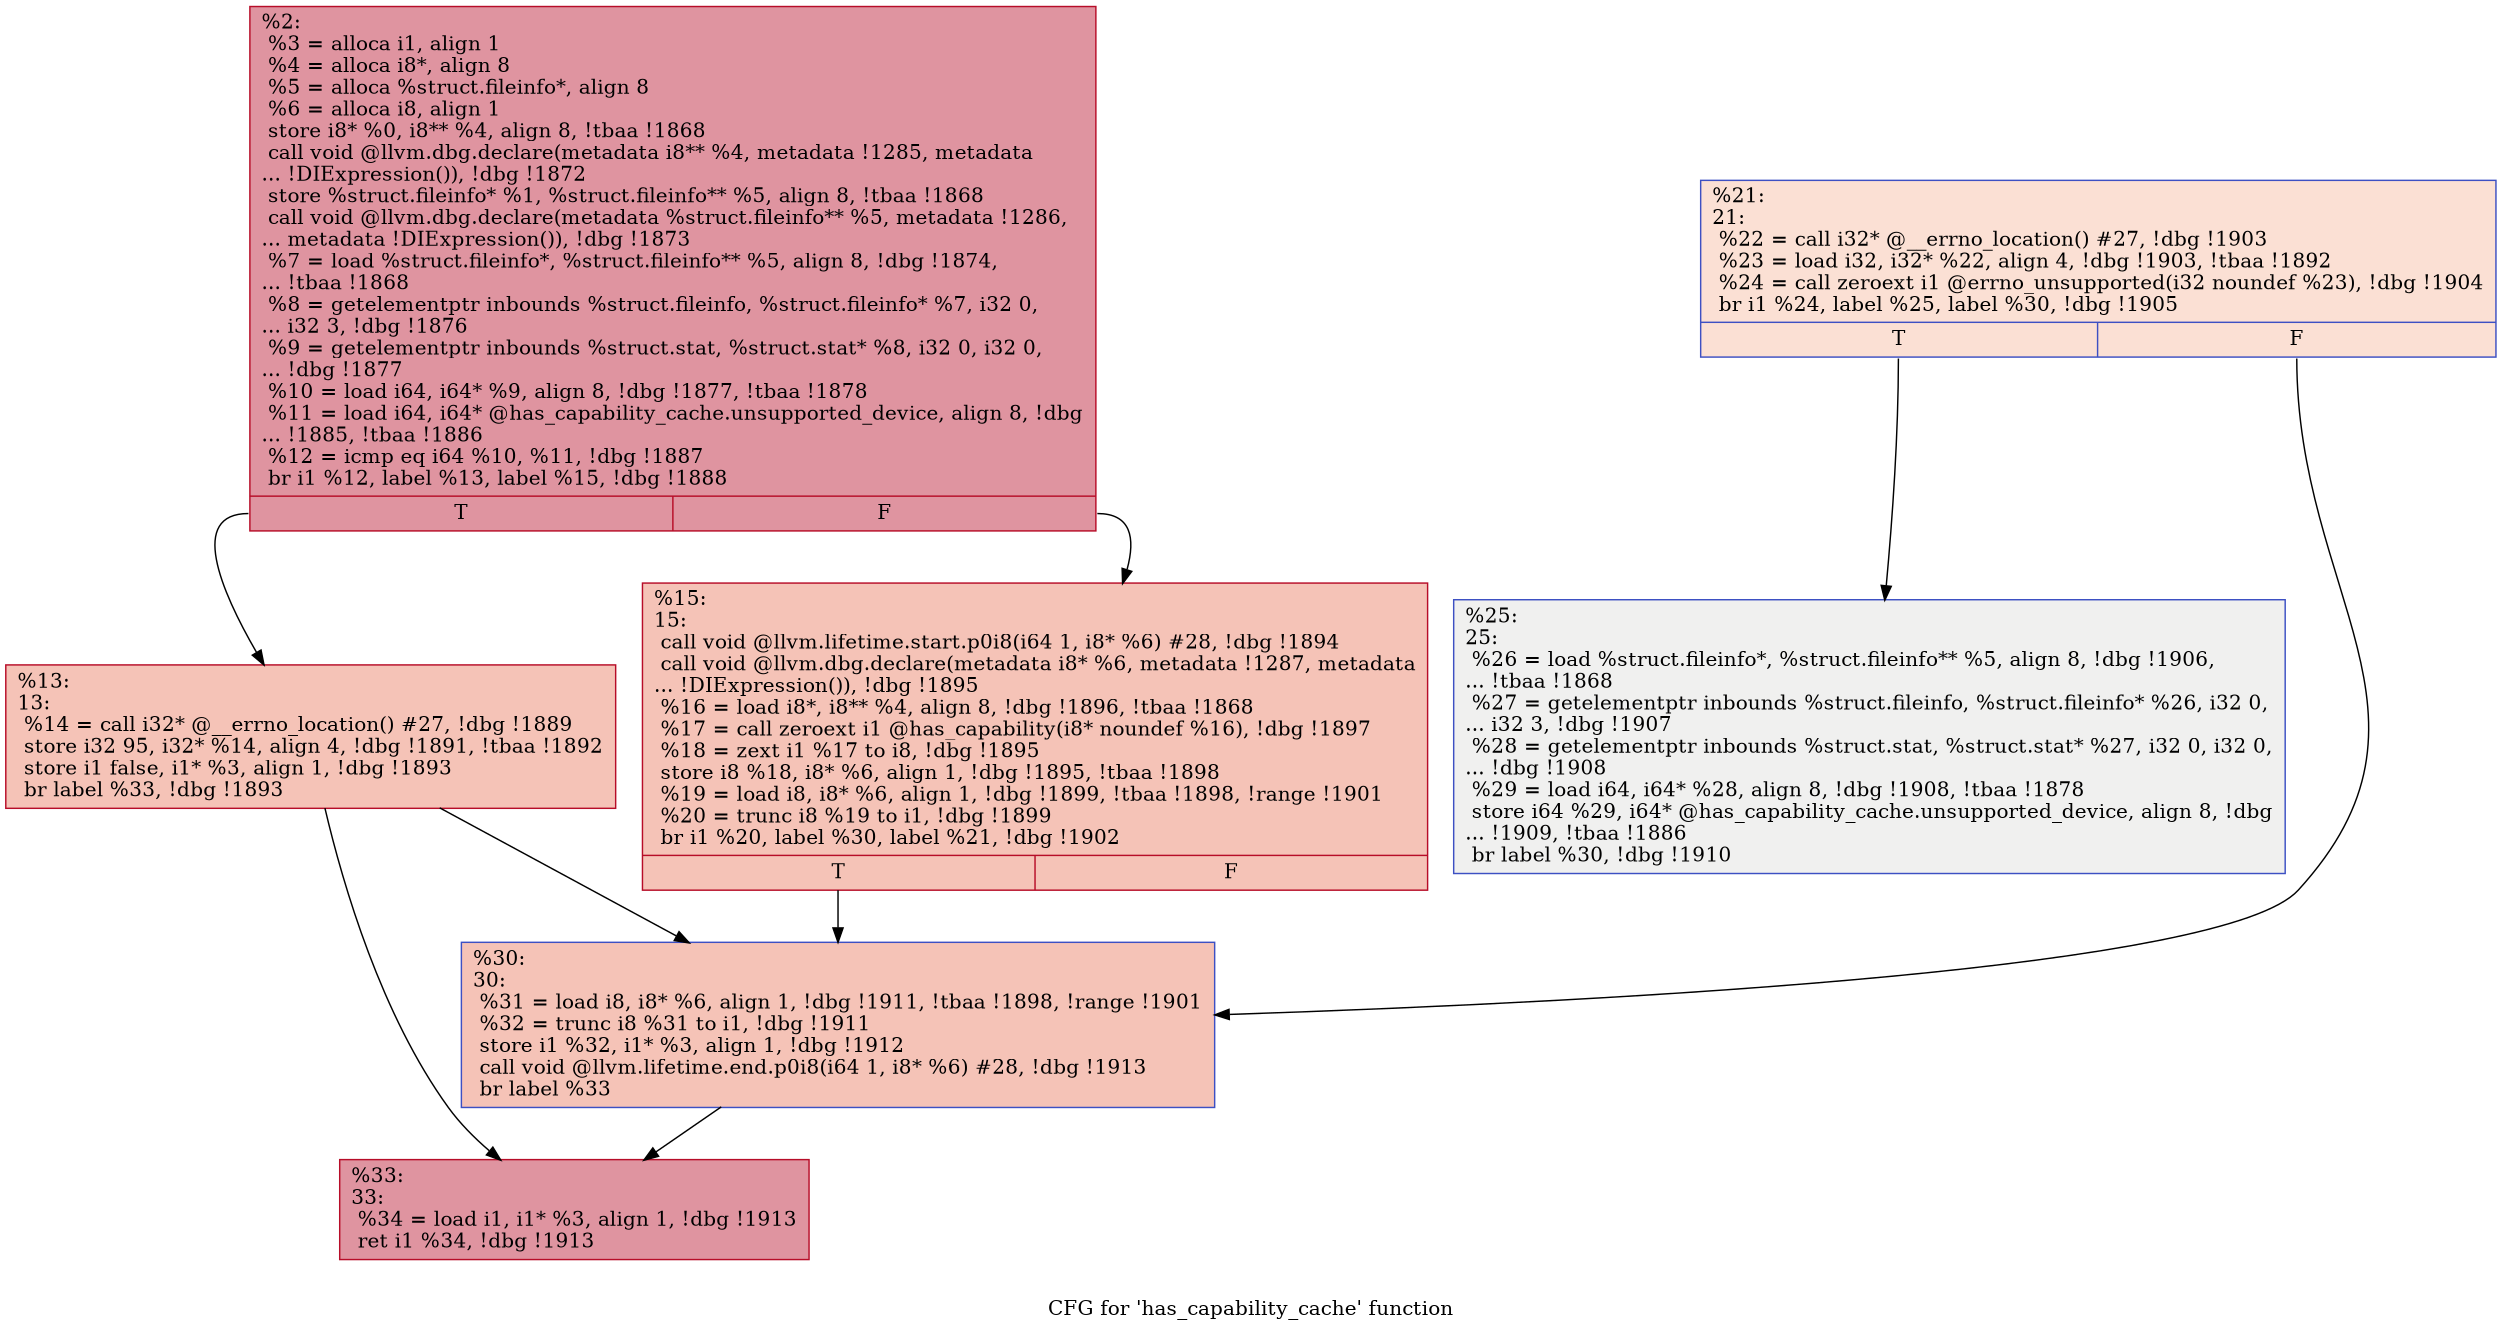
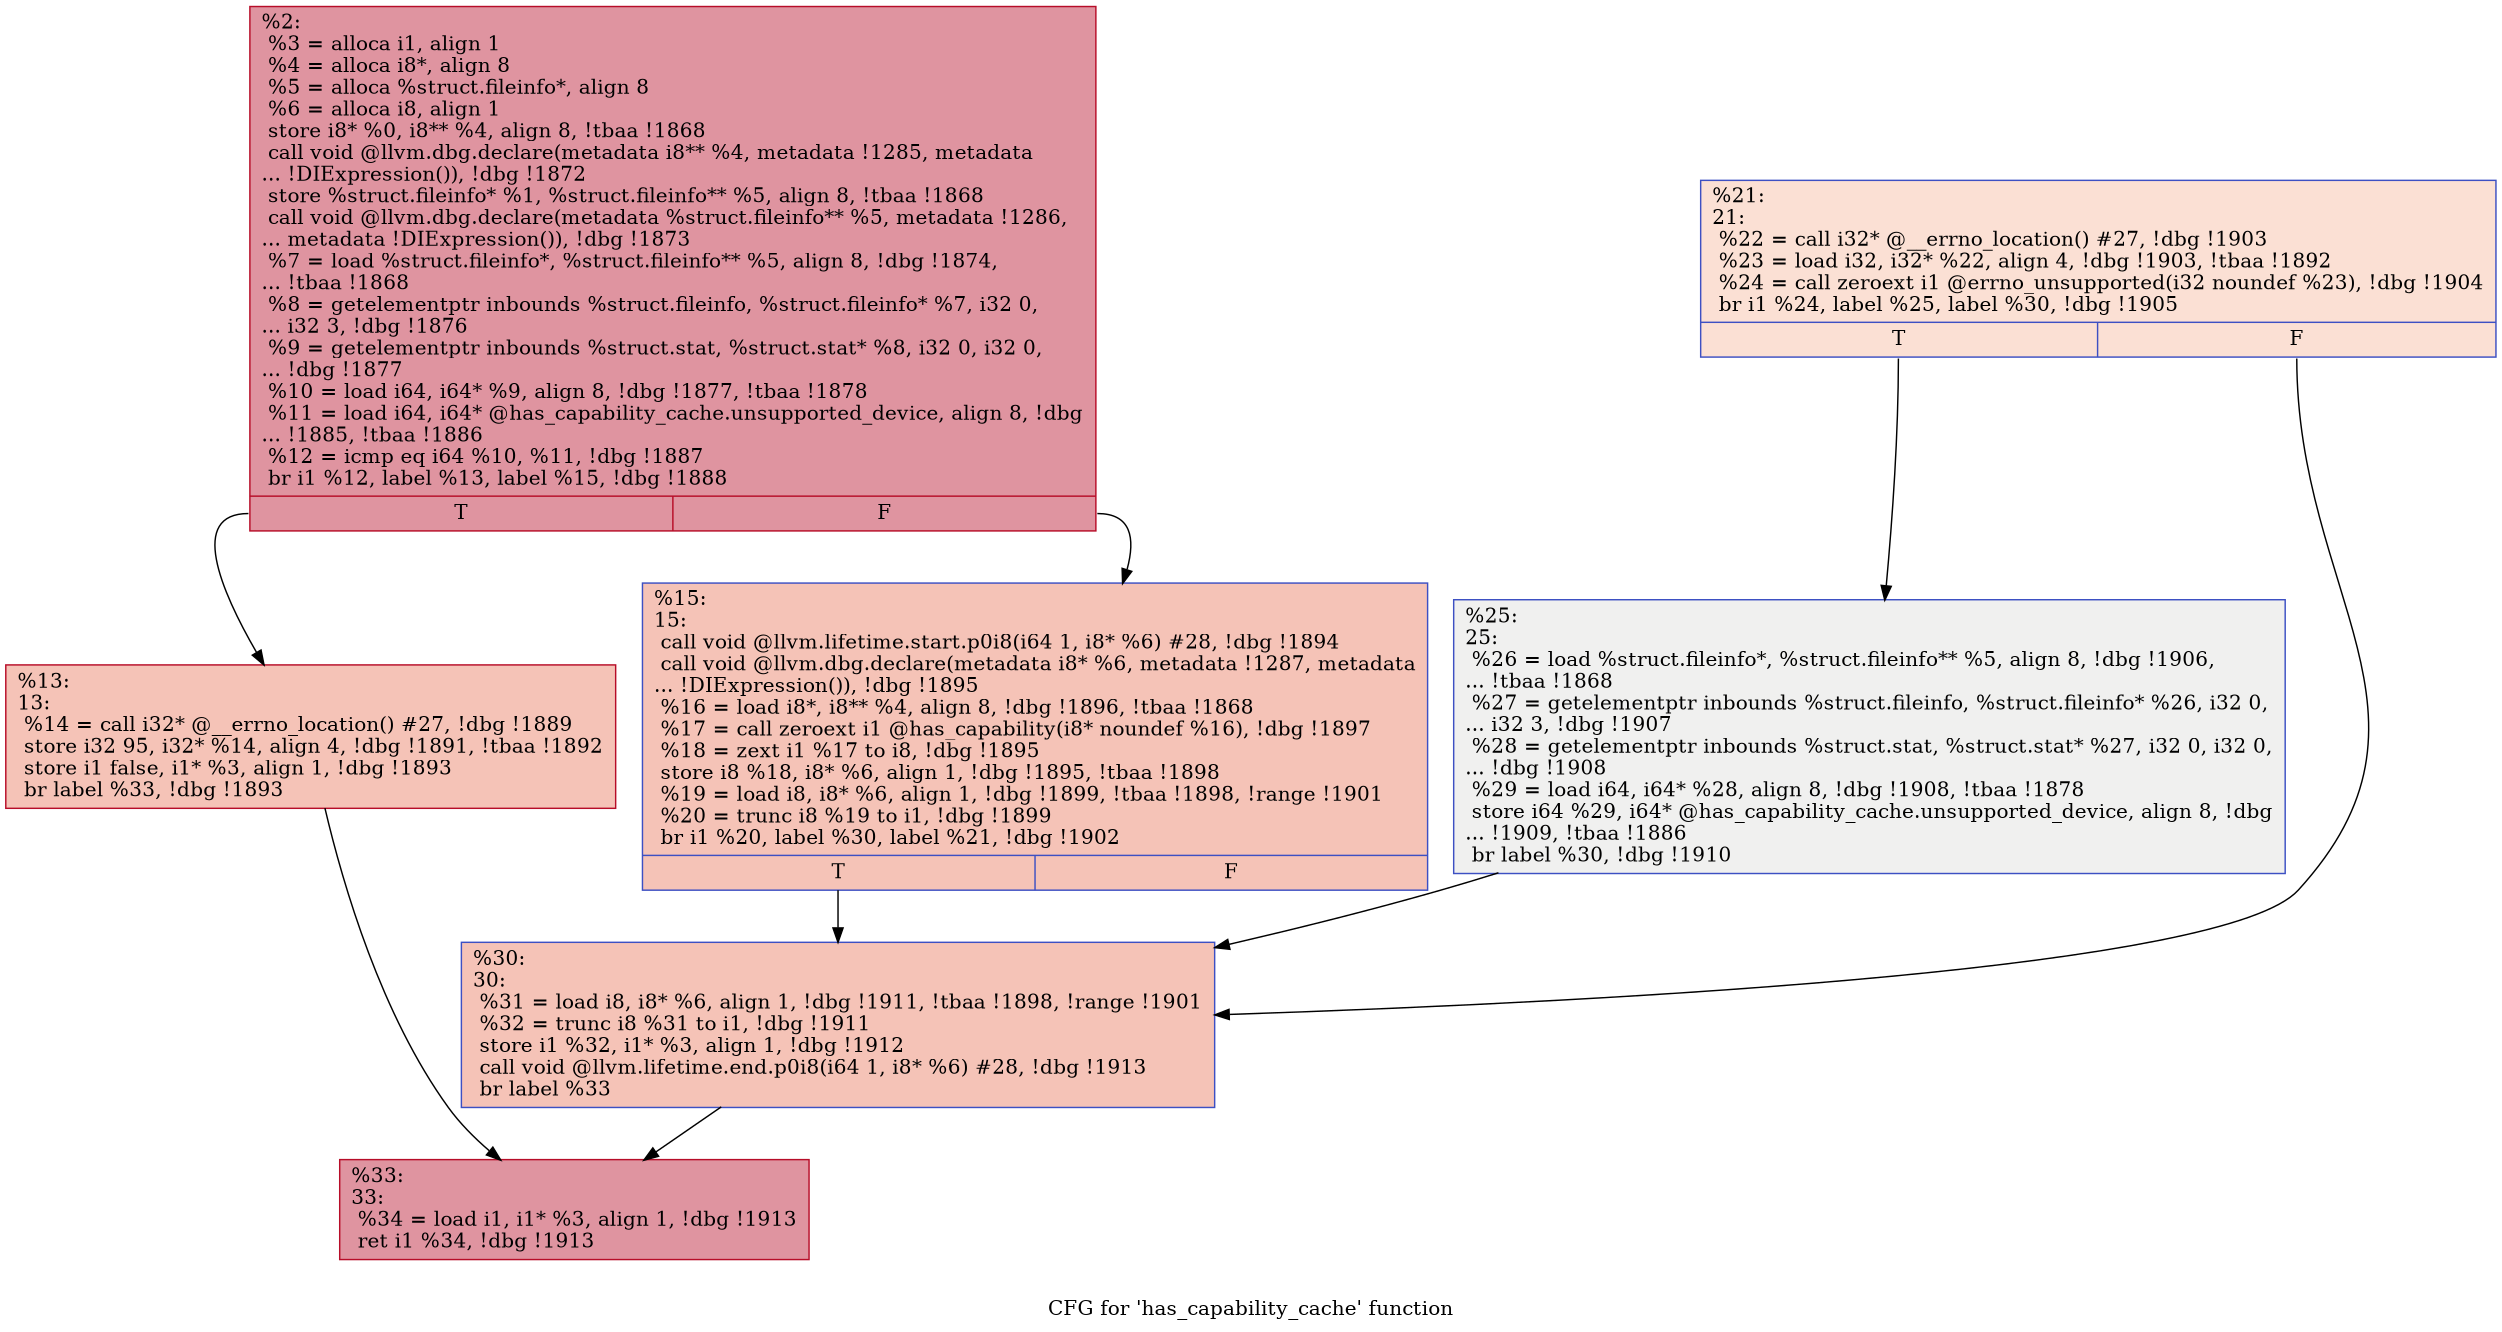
node "%15:": color #b70d28ff -> #3d50c3ff
edge "%13:" -> "%30:": now "%25:" -> "%30:"
